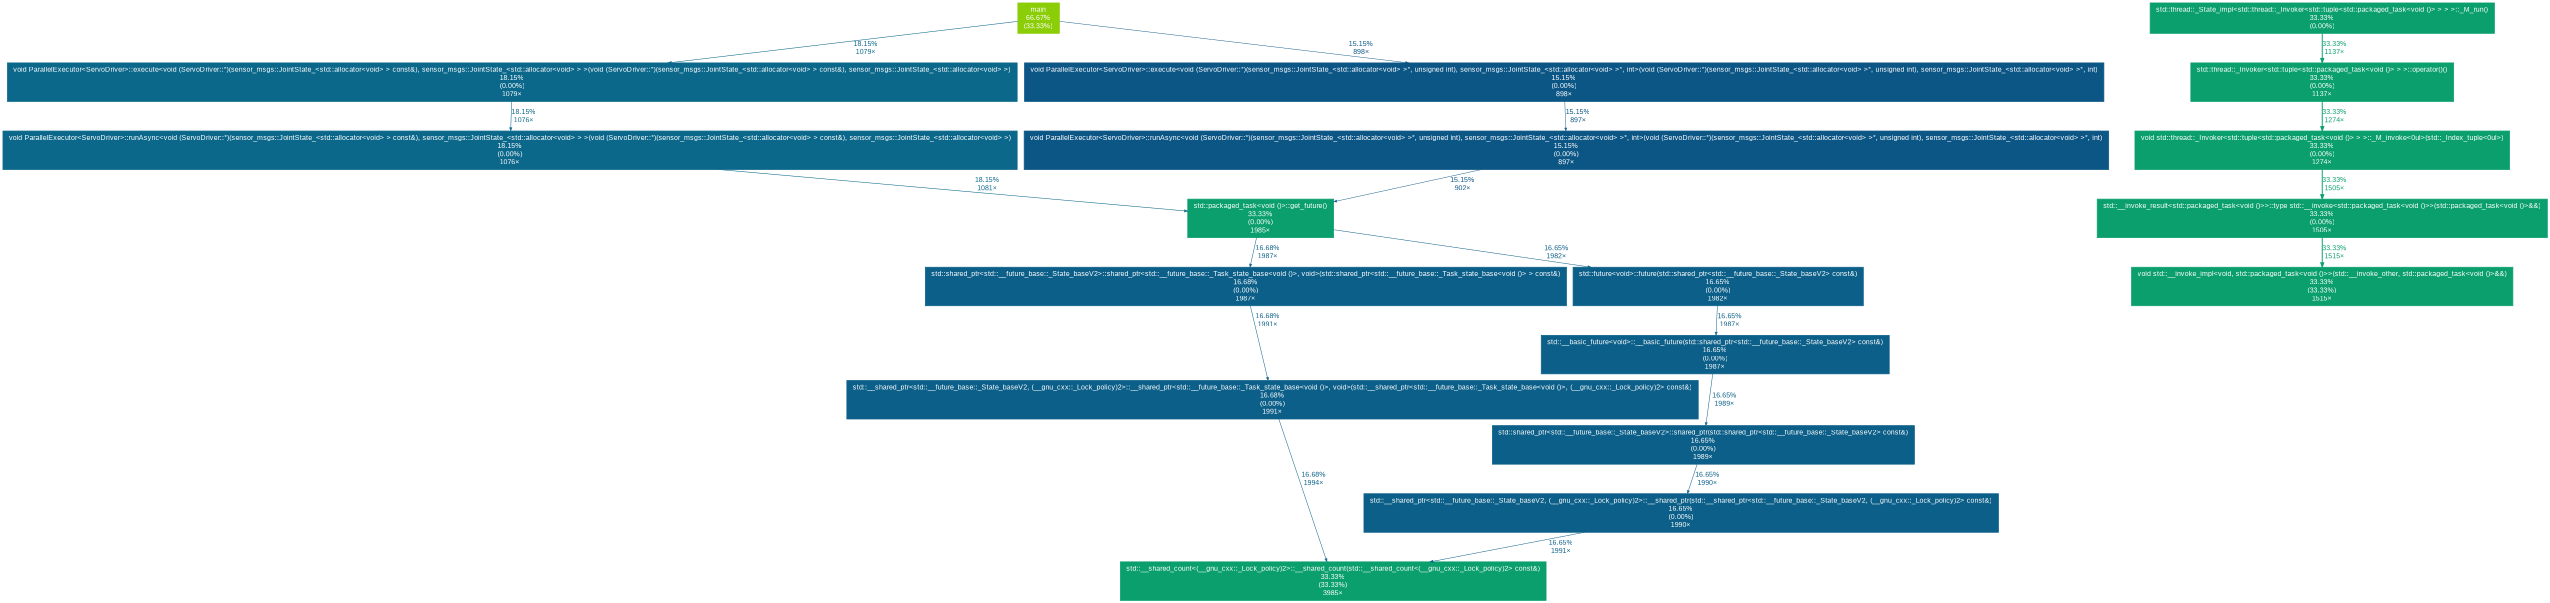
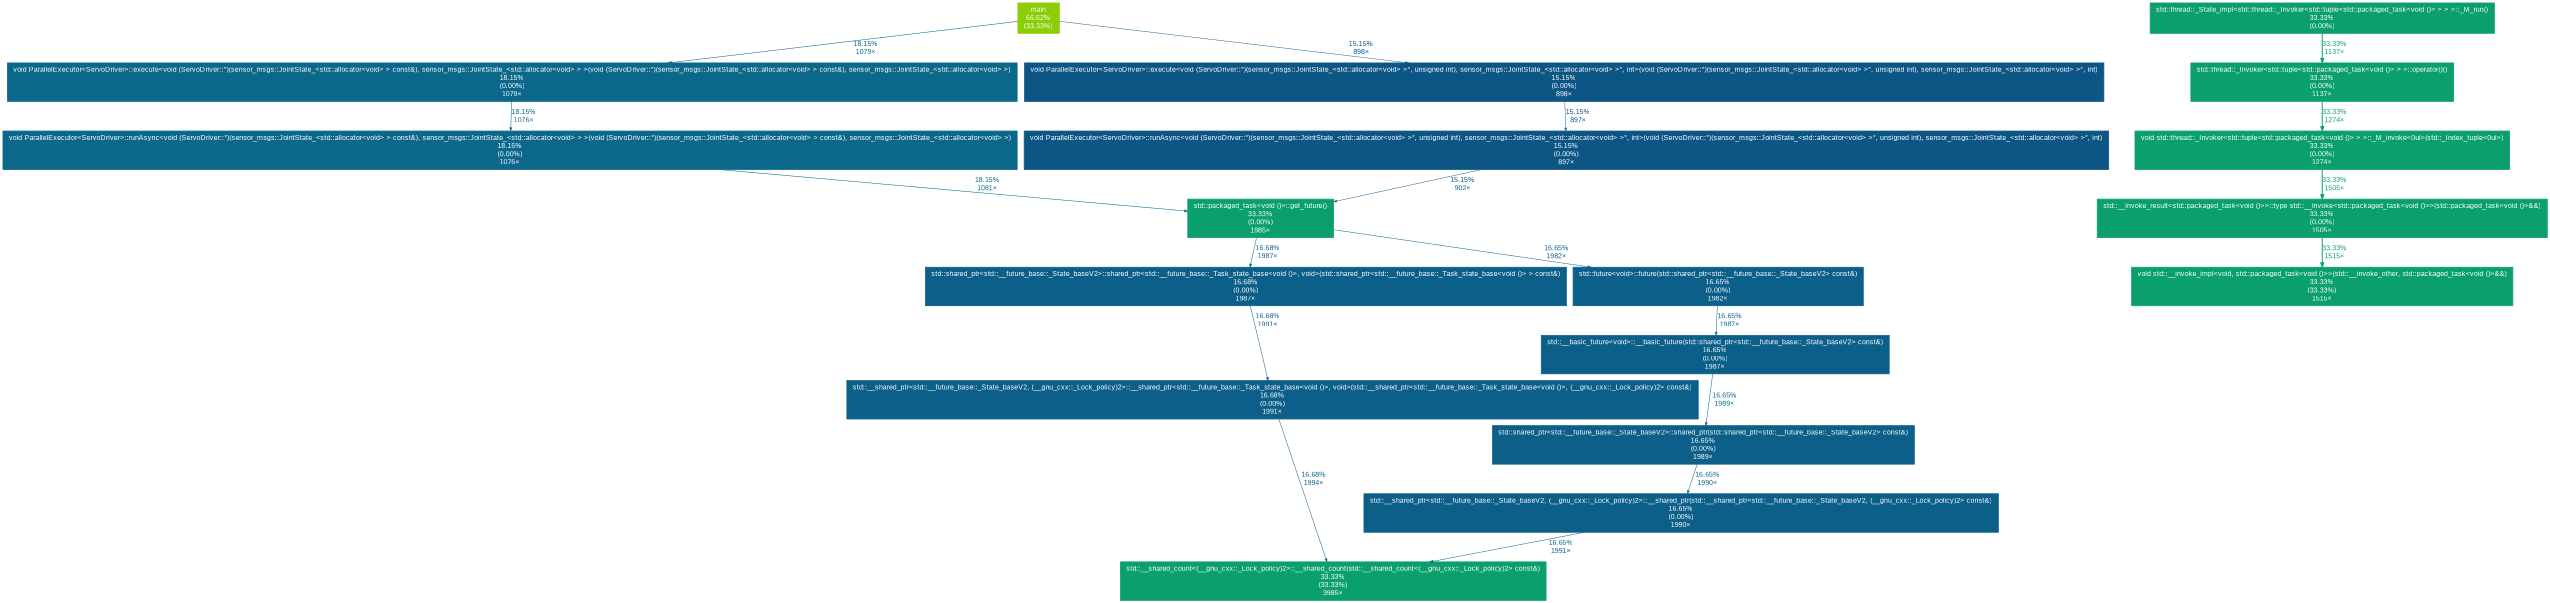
node "main 66.67% (33.33%)": label "main 66.67% (33.33%)" -> "main 66.62% (33.33%)"
